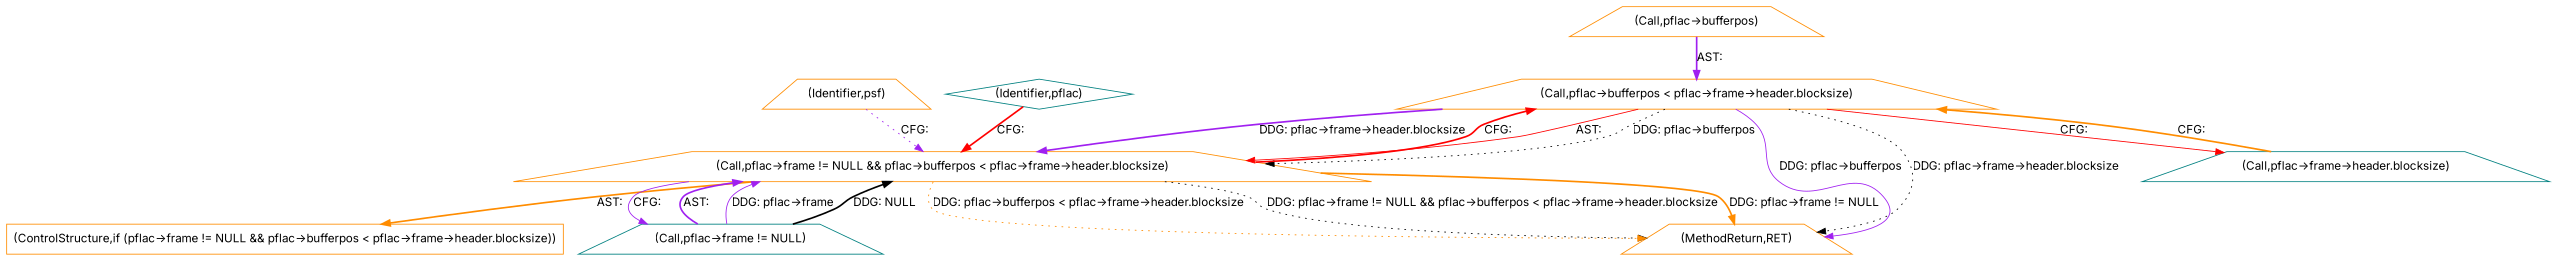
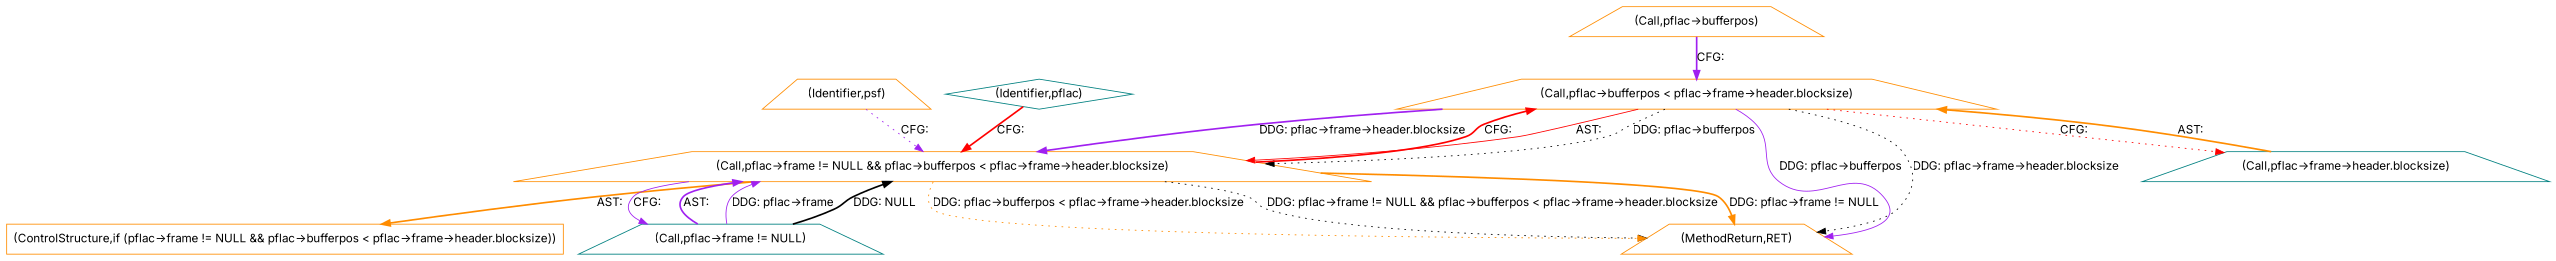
edge "(Call,pflac->bufferpos)" -> "(Call,pflac->bufferpos < pflac->frame->header.blocksize)": label "AST: " -> "CFG: "
edge "(Call,pflac->bufferpos < pflac->frame->header.blocksize)" -> "(Call,pflac->frame->header.blocksize)": style solid -> dotted
edge "(Call,pflac->frame->header.blocksize)" -> "(Call,pflac->bufferpos < pflac->frame->header.blocksize)": label "CFG: " -> "AST: "
